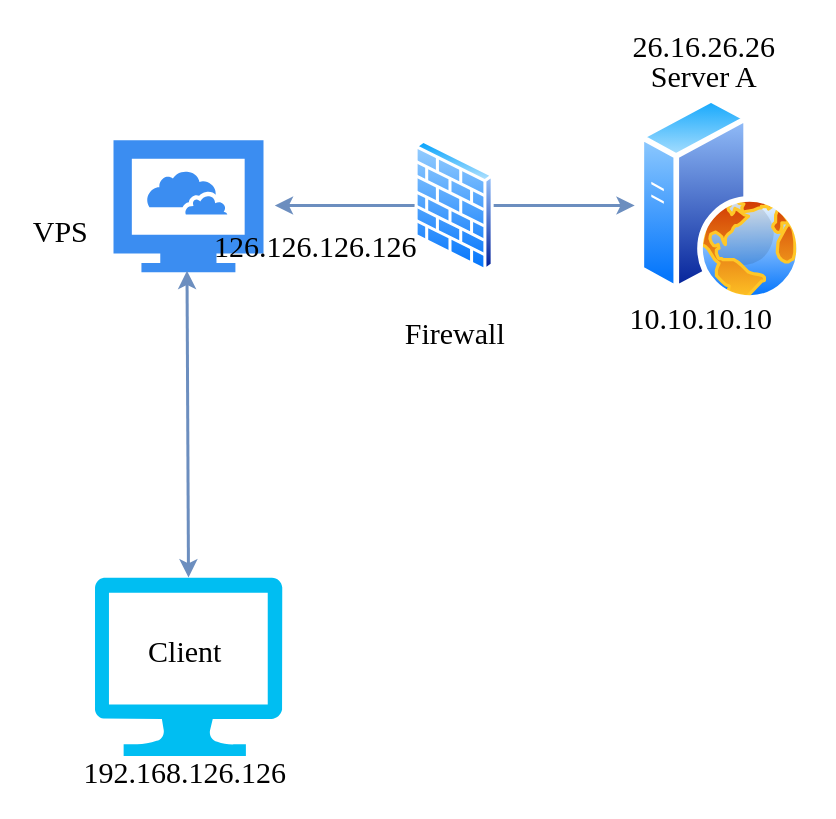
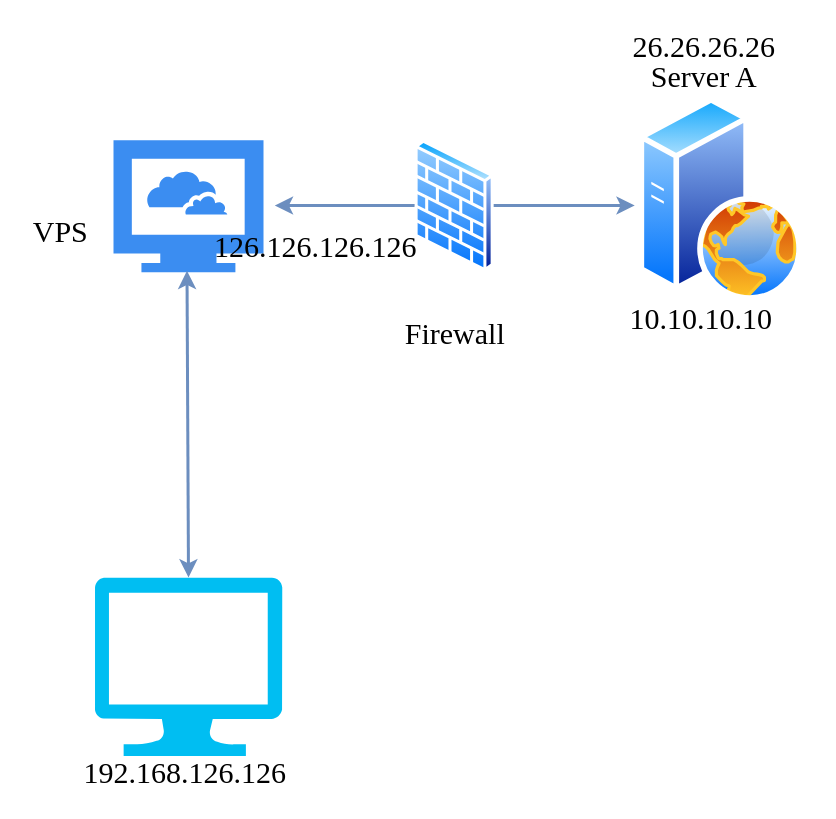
node "26.16.26.26": label "26.16.26.26" -> "26.26.26.26"
node "Client": removed
